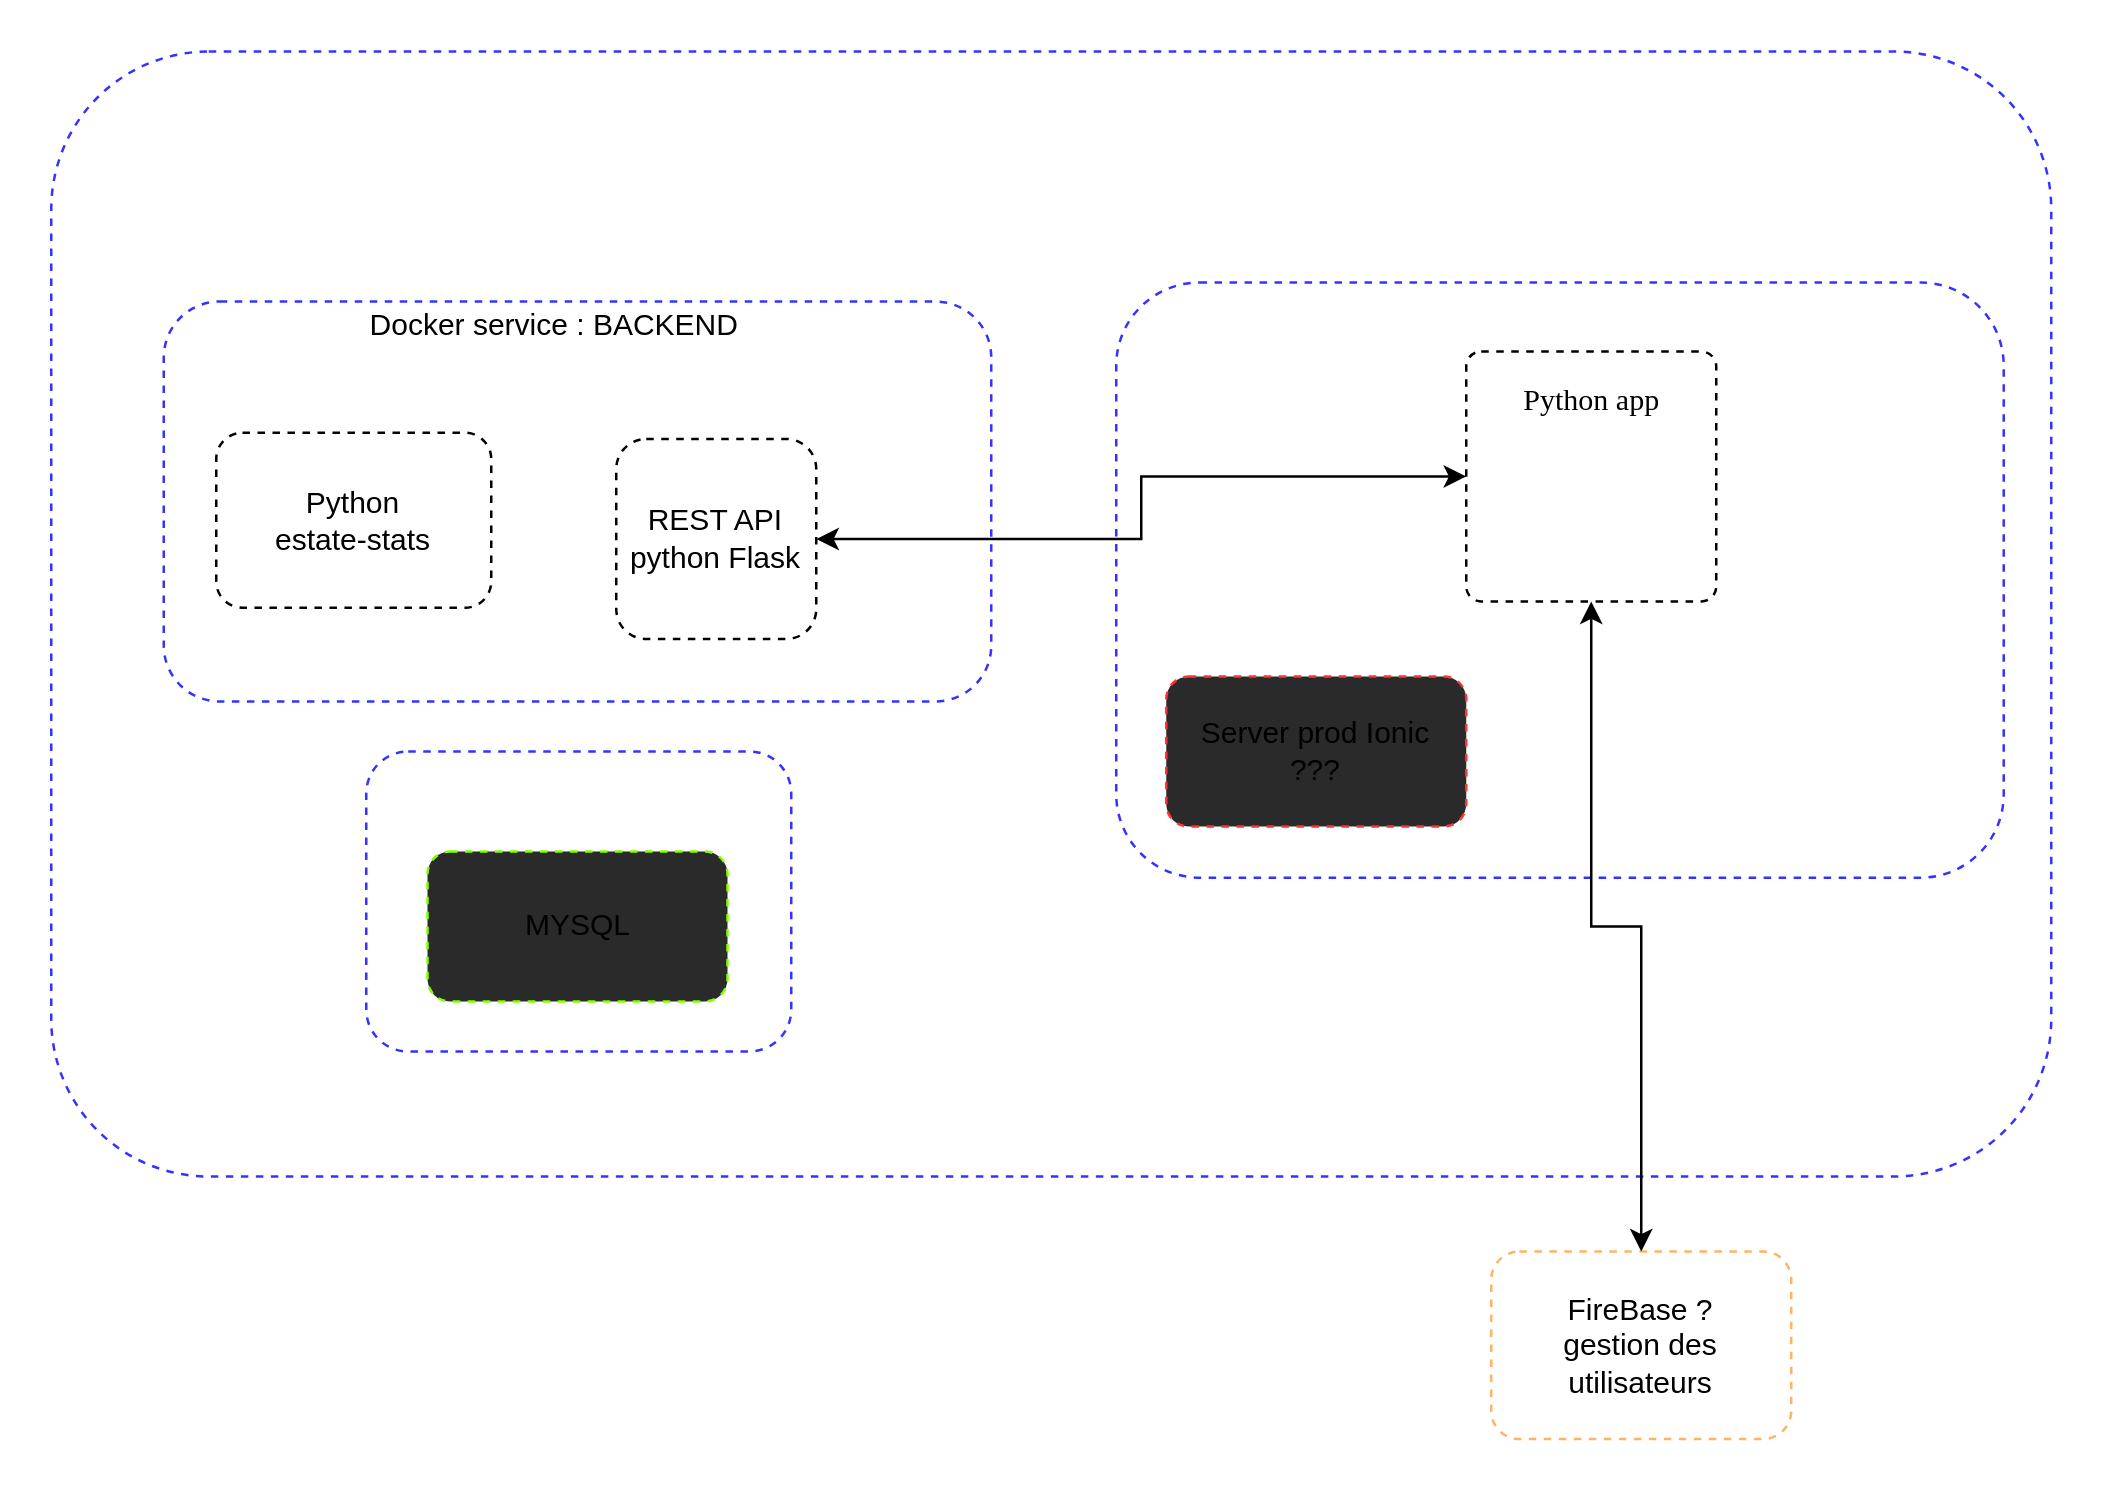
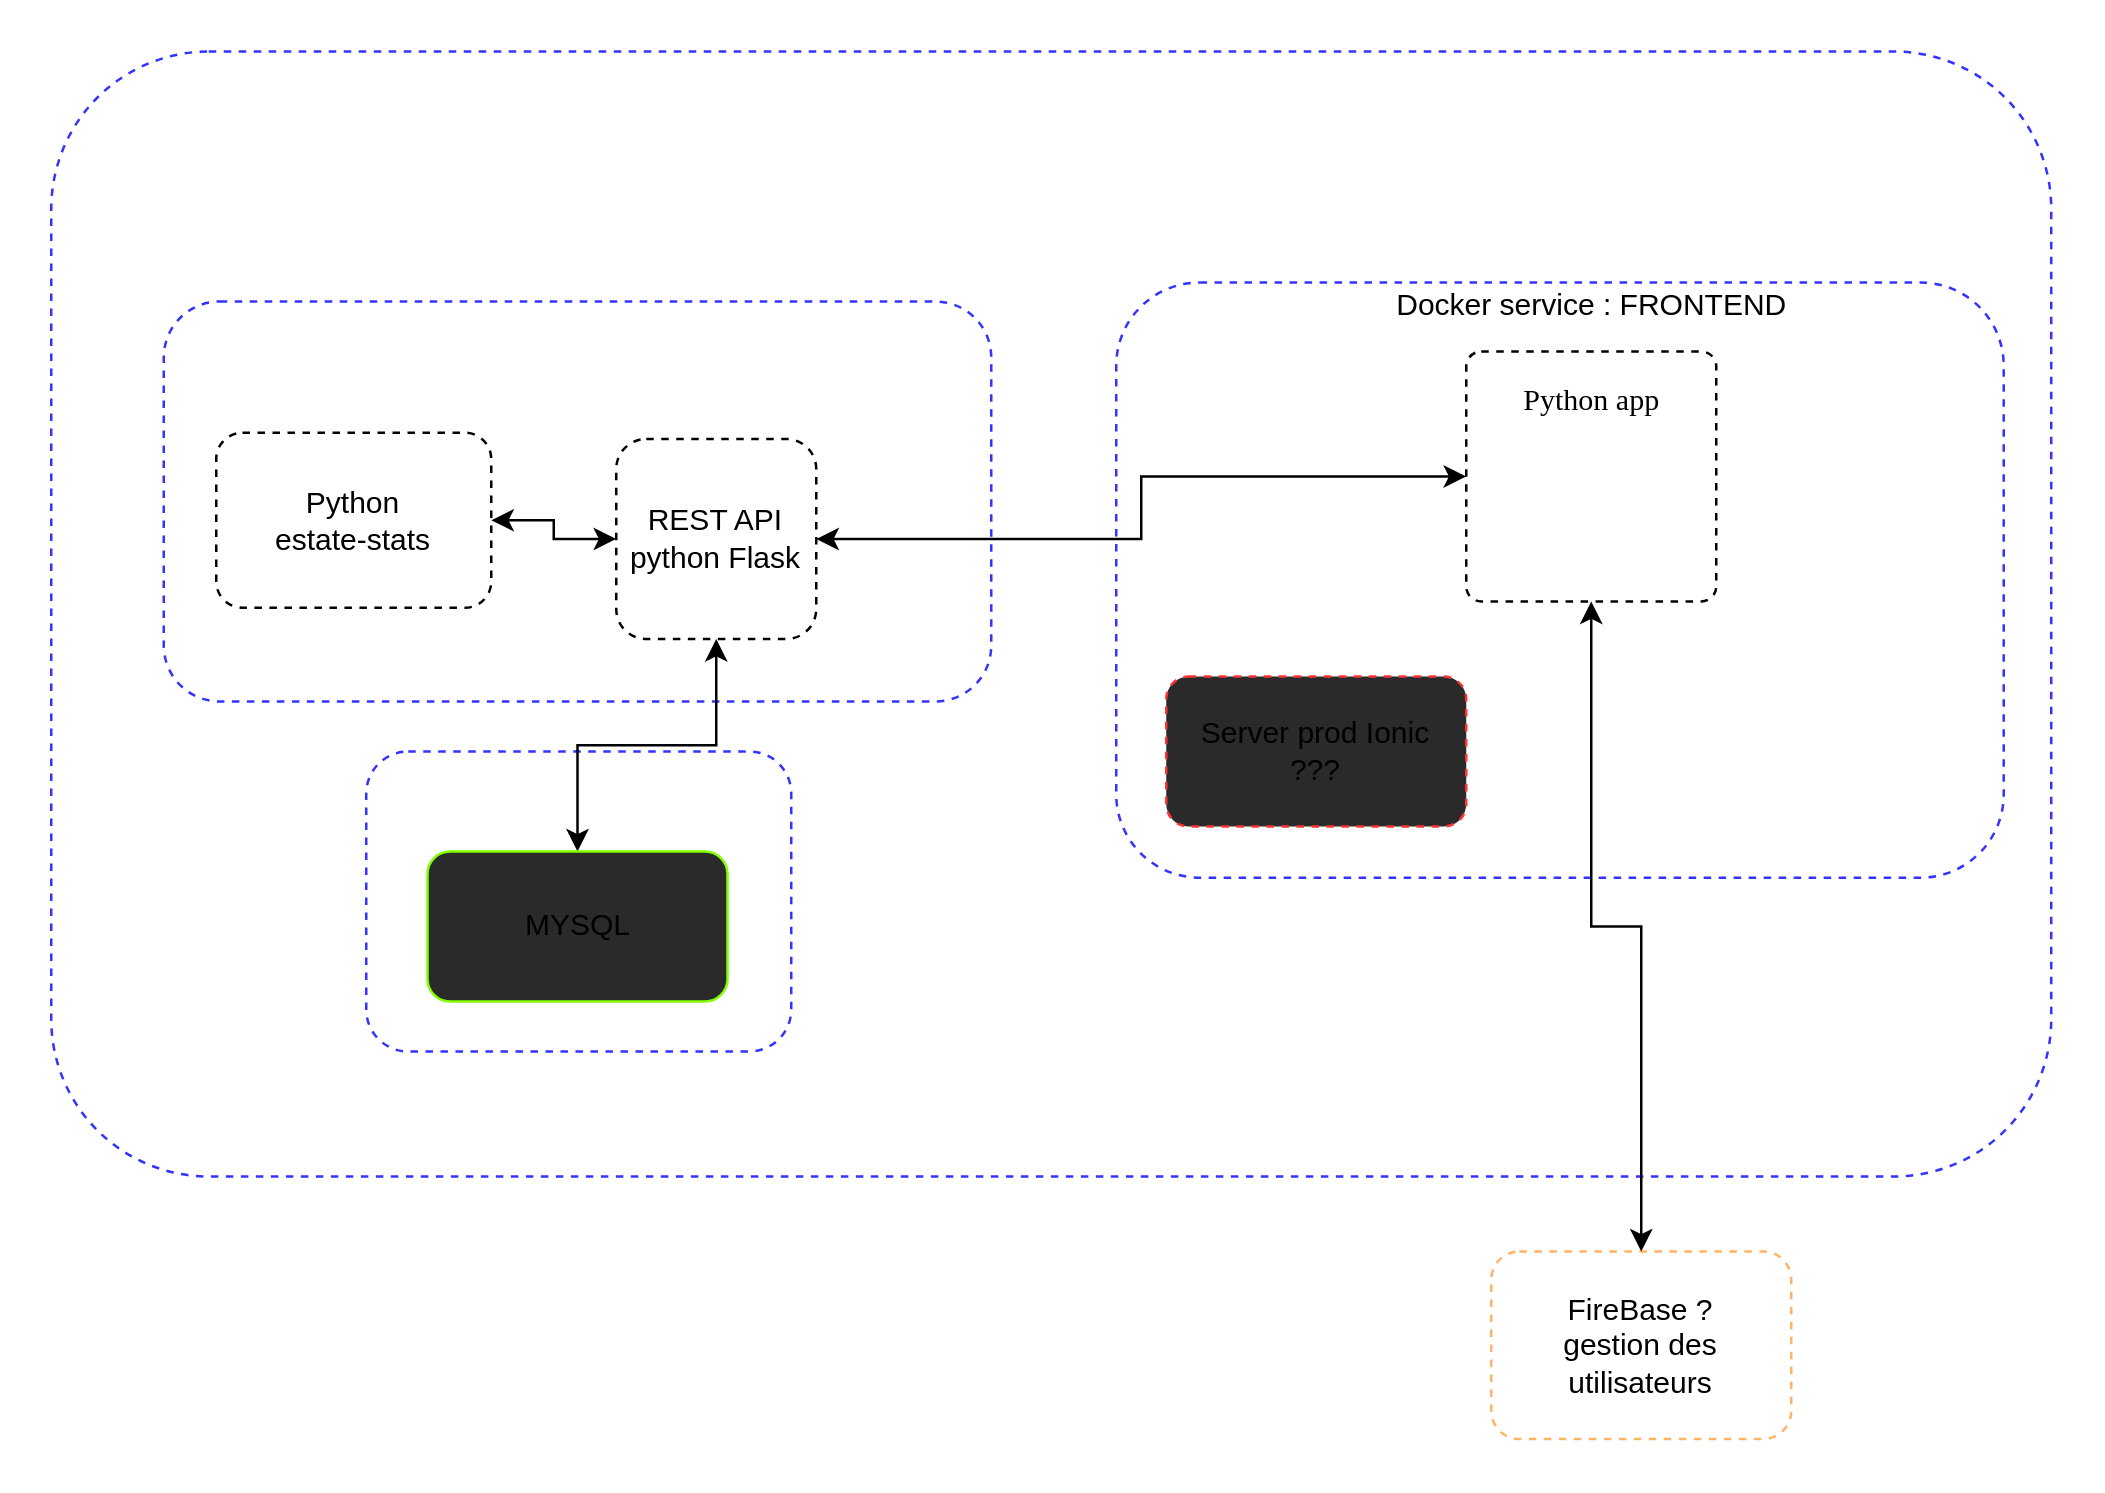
node "Docker service : FRONTEND": added
node "Docker service : BACKEND": removed
edge "Python estate-stats" -- "REST API python Flask": added
edge "REST API python Flask" -- "MYSQL": added
node "MYSQL": style dashed -> solid
